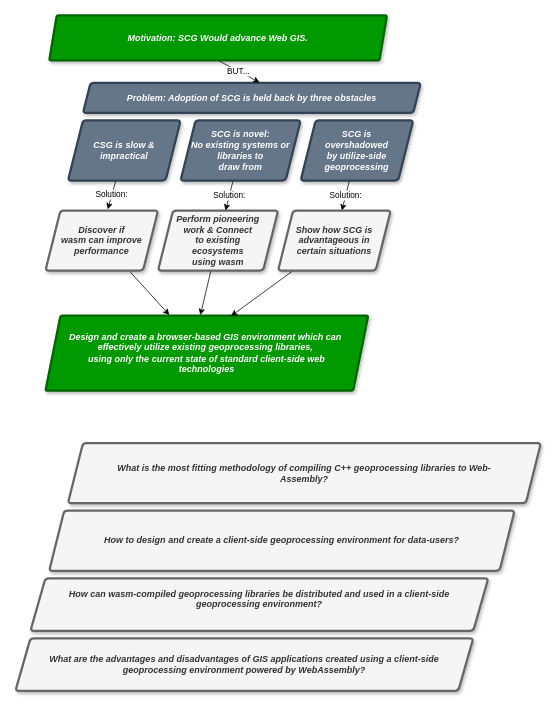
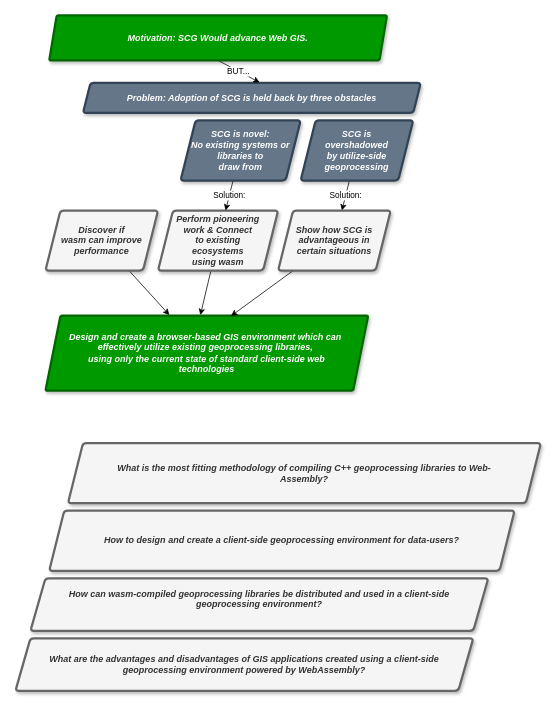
node "CSG is slow & impractical": removed
edge "CSG is slow & impractical" -> "Discover if wasm can improve performance": removed, label "Solution:"
